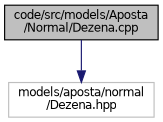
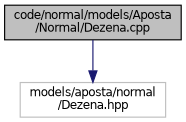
node "code/src/models/Aposta /Normal/Dezena.cpp": label "code/src/models/Aposta /Normal/Dezena.cpp" -> "code/normal/models/Aposta /Normal/Dezena.cpp"
